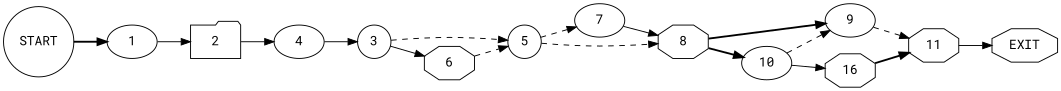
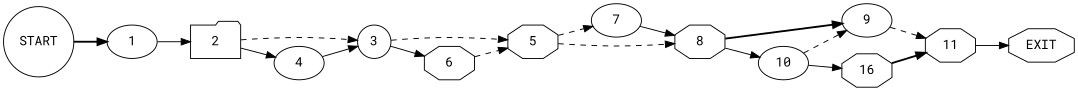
edge "2" -> "3": added
node "5": shape circle -> octagon
edge "8" -> "10": style bold -> solid
